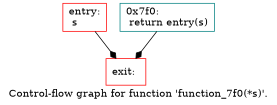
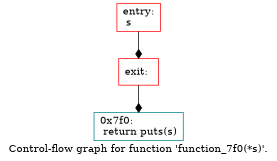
node "0x7f0:": text "return entry(s)" -> "return puts(s)"
edge "0x7f0:" -> "exit:": reversed
